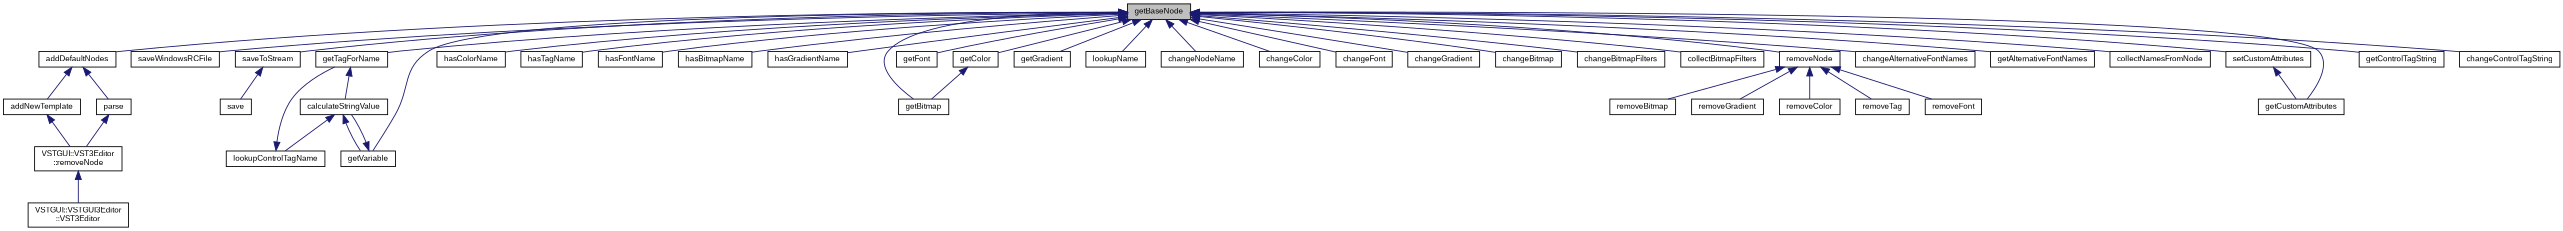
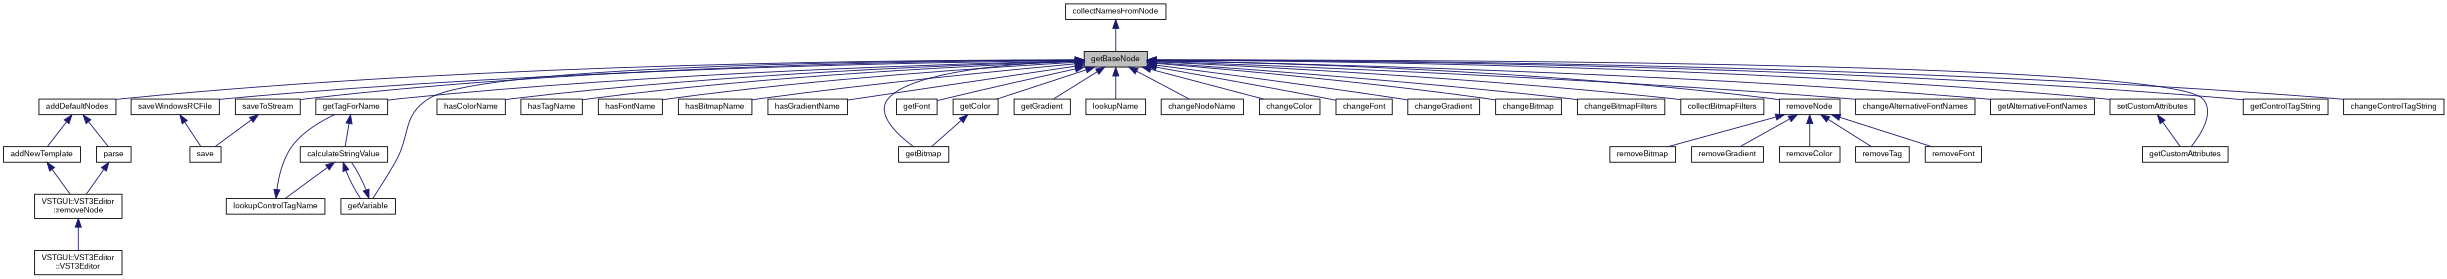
edge "collectNamesFromNode" -> "getBaseNode": reversed
edge "save" -> "saveWindowsRCFile": added
node "VSTGUI::VSTGUI3Editor ::VST3Editor": label "VSTGUI::VSTGUI3Editor ::VST3Editor" -> "VSTGUI::VST3Editor ::VST3Editor"
